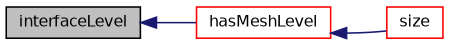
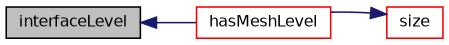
edge "size" -> "hasMeshLevel": reversed
